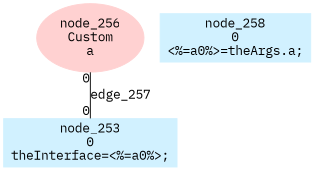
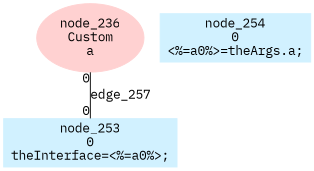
node "node_256 Custom a": label "node_256 Custom a" -> "node_236 Custom a"
node "node_258 0 <%=a0%>=theArgs.a;": label "node_258 0 <%=a0%>=theArgs.a;" -> "node_254 0 <%=a0%>=theArgs.a;"
